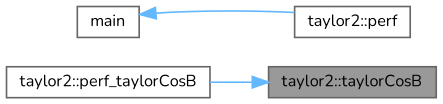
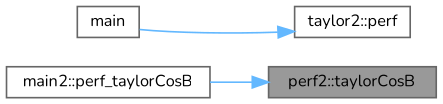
edge "taylor2::perf" -> "main": reversed
node "taylor2::perf_taylorCosB": label "taylor2::perf_taylorCosB" -> "main2::perf_taylorCosB"
node "taylor2::taylorCosB": label "taylor2::taylorCosB" -> "perf2::taylorCosB"
